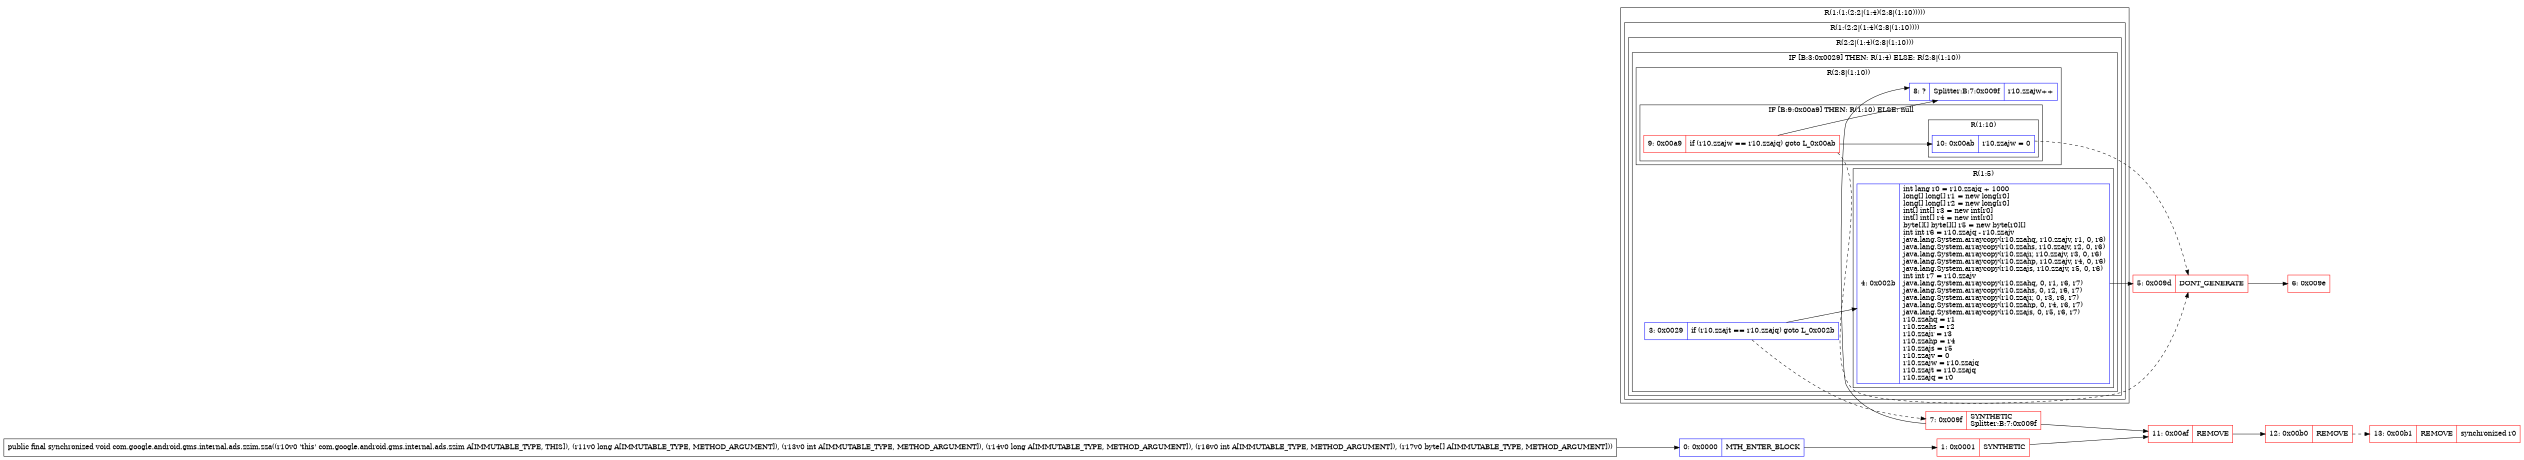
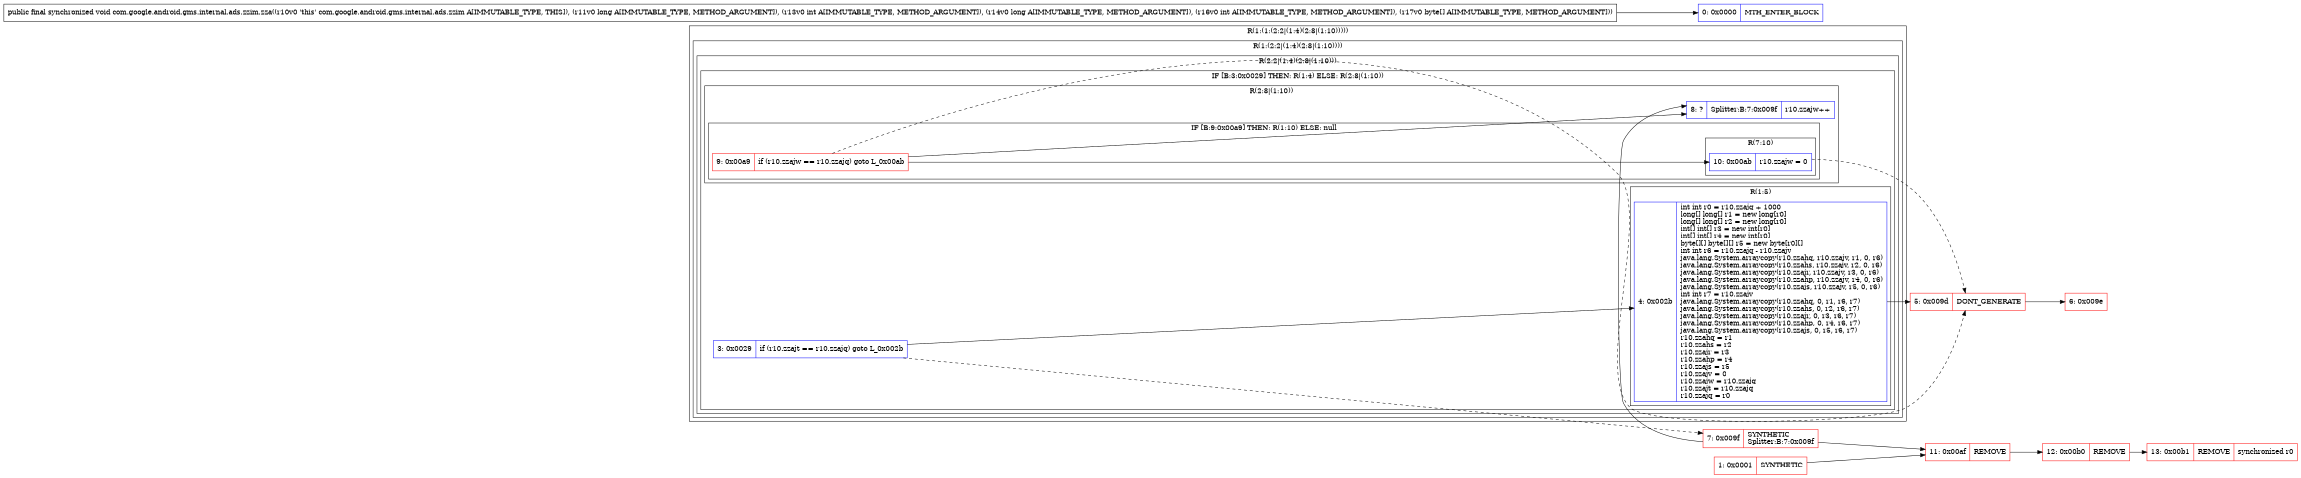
cluster "R(1:10)": label "R(1:10)" -> "R(7:10)"
node "4: 0x002b": text "int lang r0 = r10.zzajq + 1000" -> "int int r0 = r10.zzajq + 1000"
edge "12: 0x00b0" -> "13: 0x00b1": style dashed -> solid
edge "0: 0x0000" -> "1: 0x0001": removed
